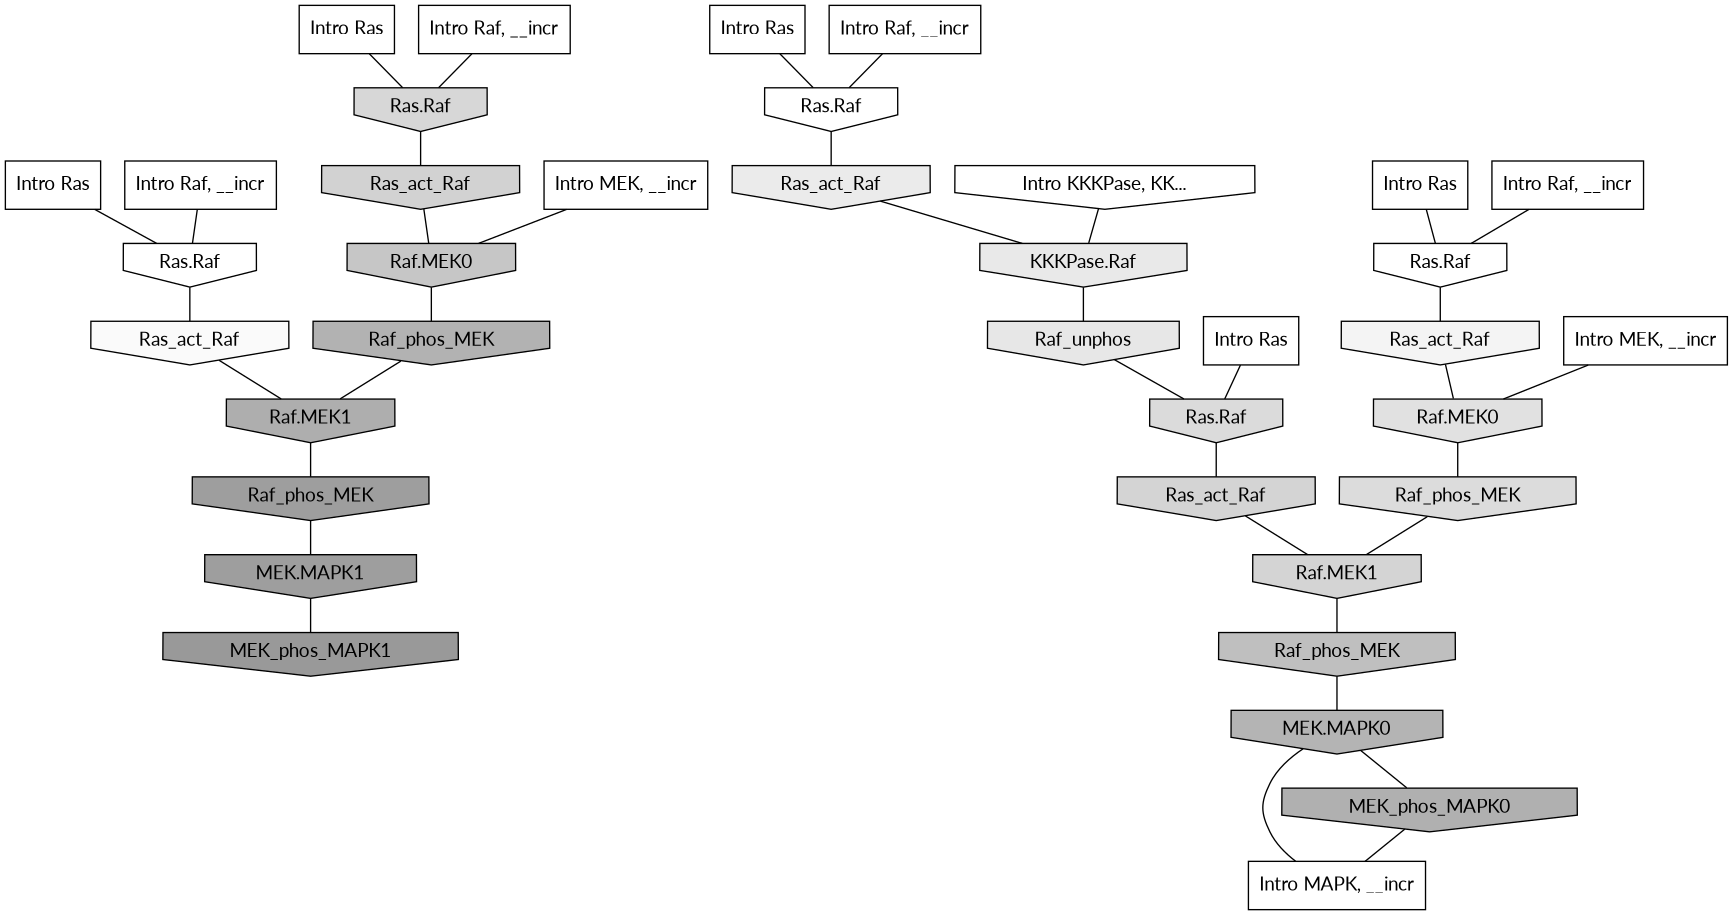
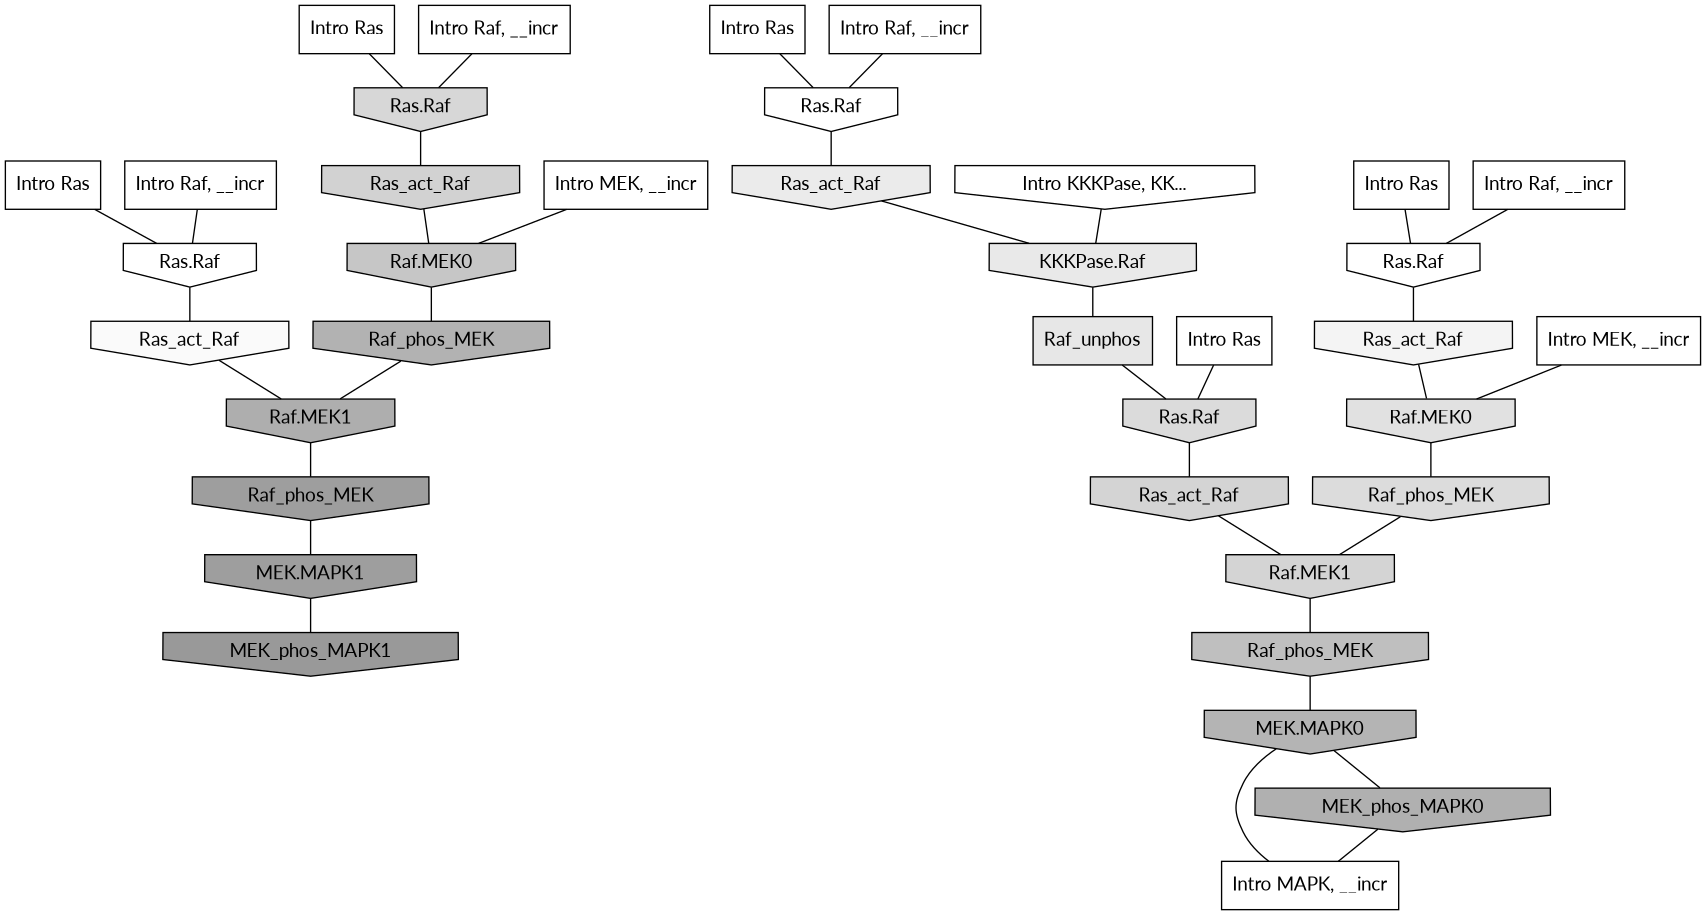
node "Raf_unphos": shape invhouse -> box
